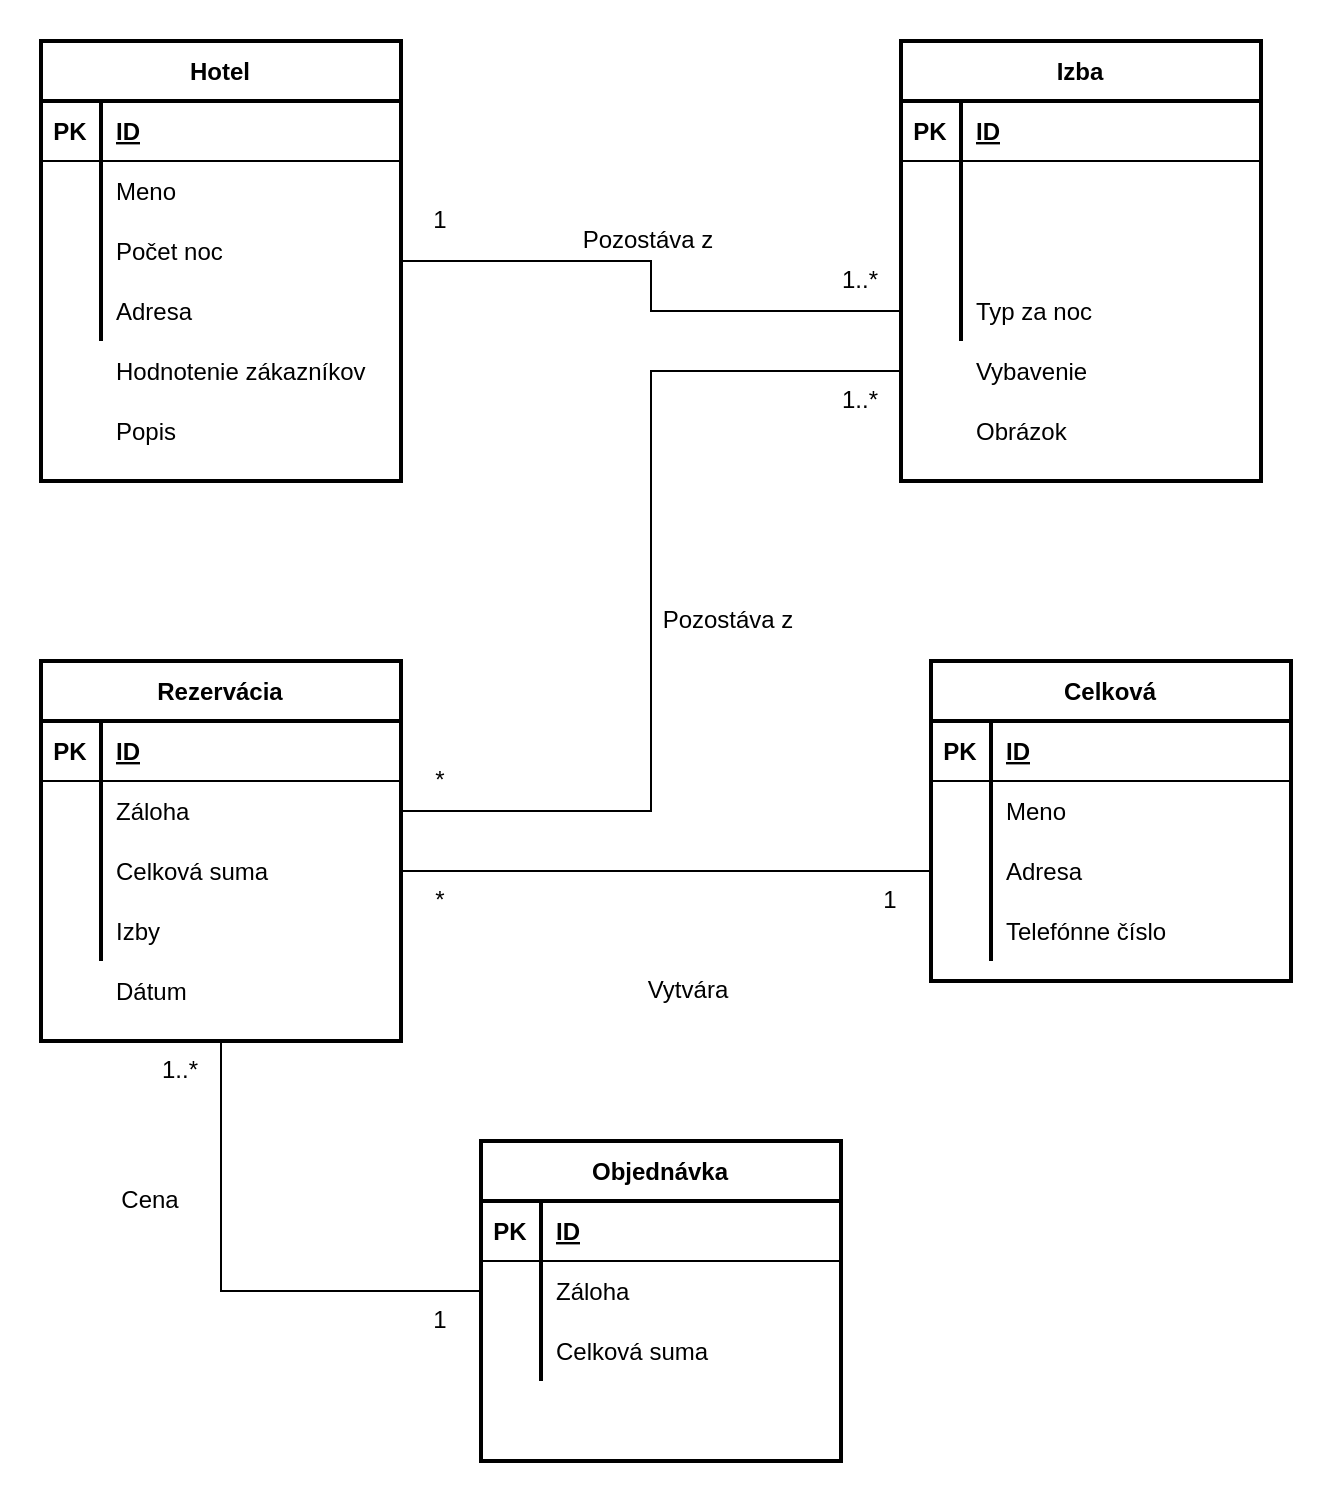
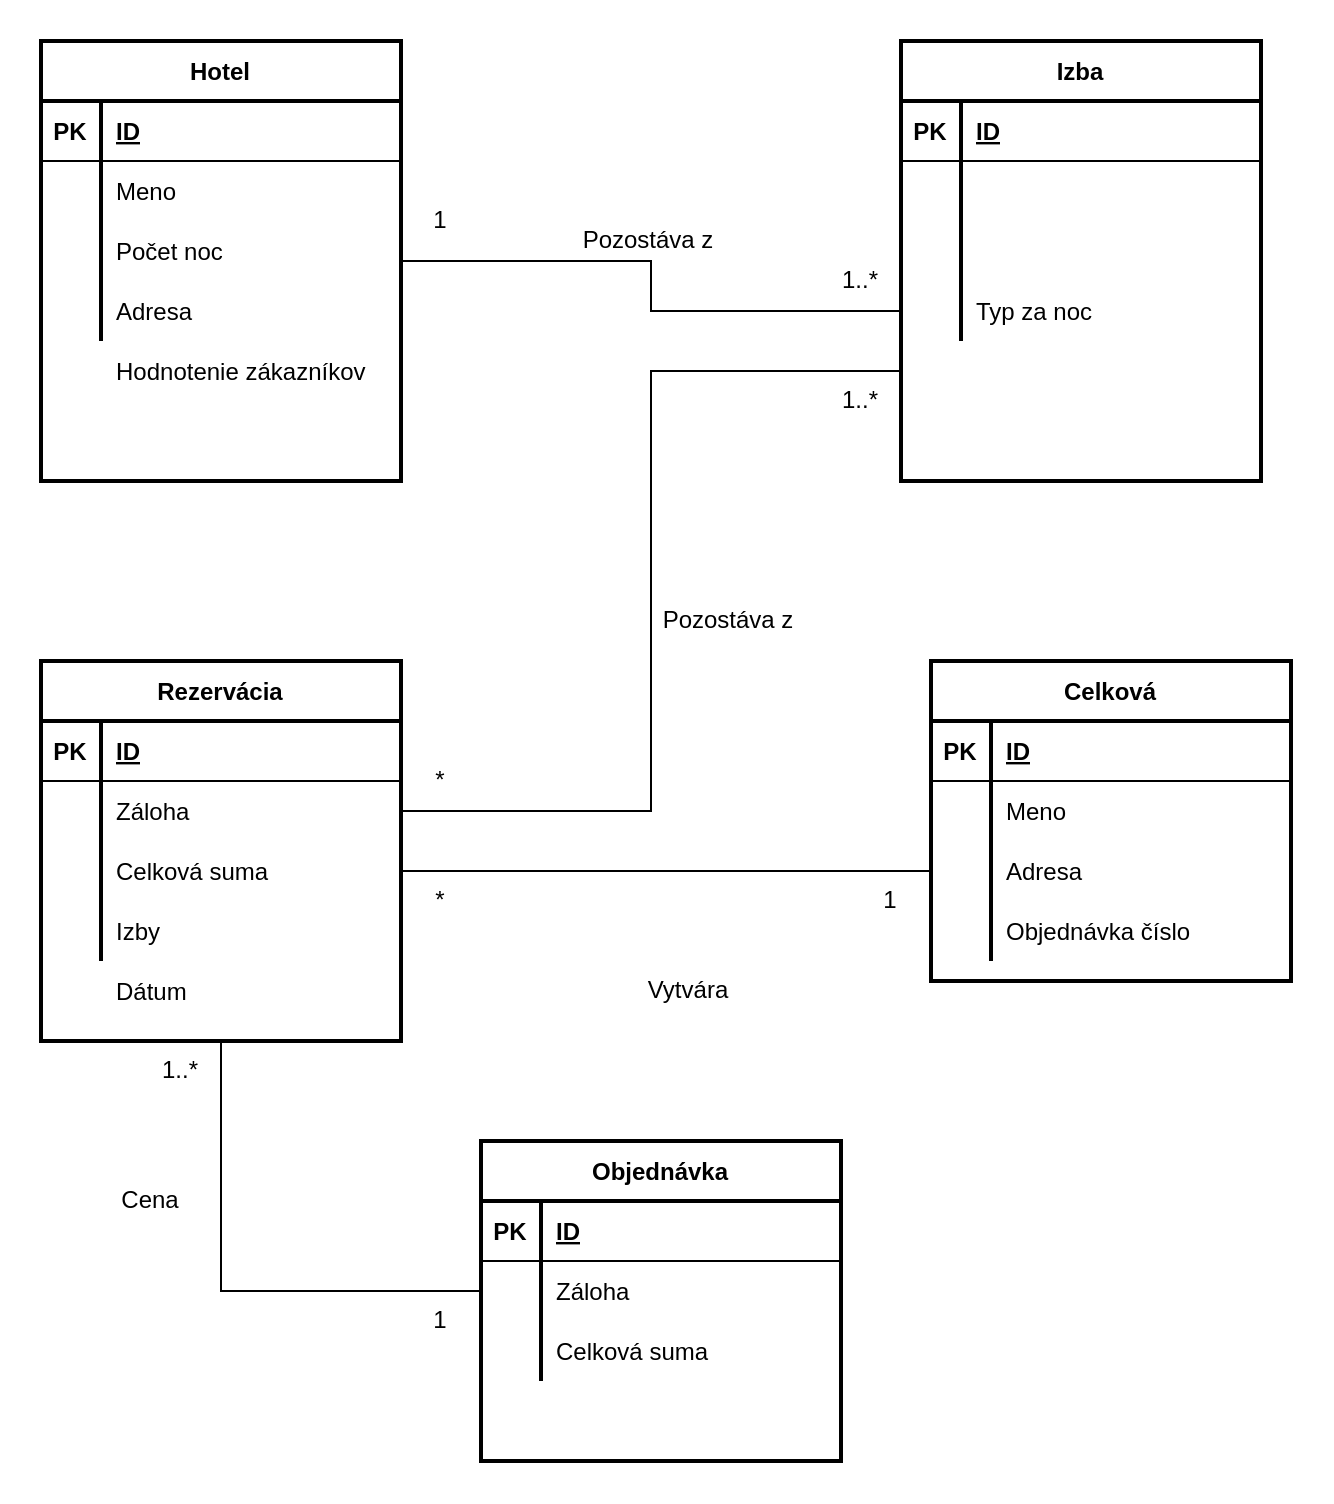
node "Vybavenie": removed
node "Popis": removed
node "Obrázok": removed
node "Telefónne číslo": label "Telefónne číslo" -> "Objednávka číslo"
